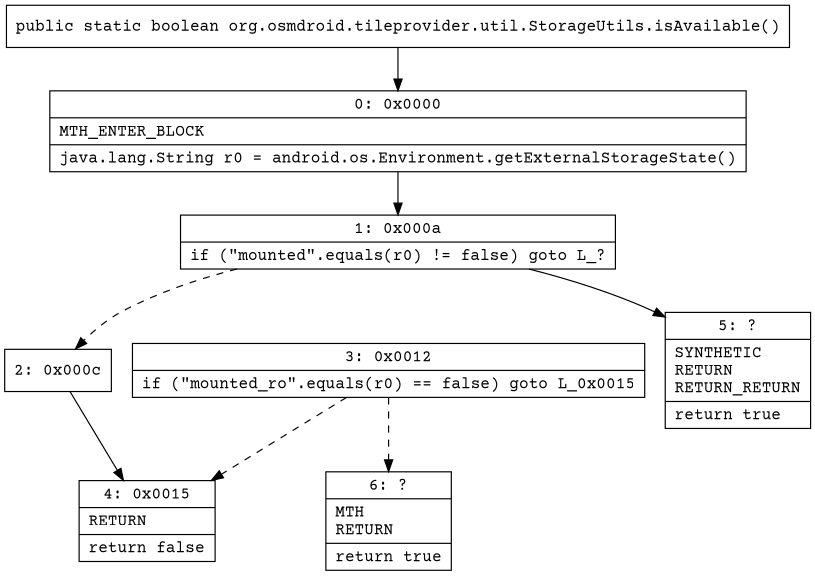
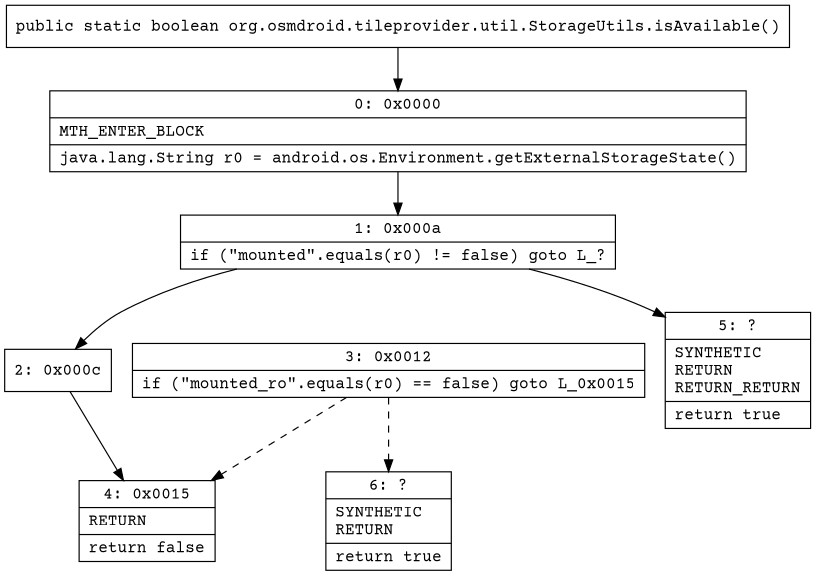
edge "1: 0x000a" -> "2: 0x000c": style dashed -> solid
node "6: ?": text "MTH" -> "SYNTHETIC"
